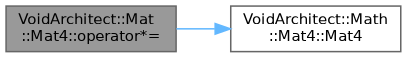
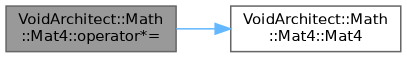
node "VoidArchitect::Mat ::Mat4::operator*=": label "VoidArchitect::Mat ::Mat4::operator*=" -> "VoidArchitect::Math ::Mat4::operator*="
